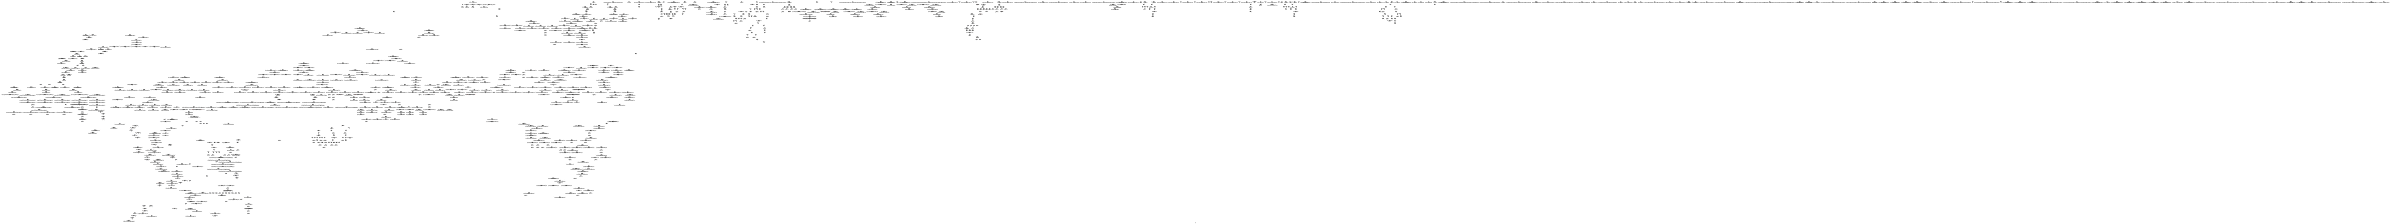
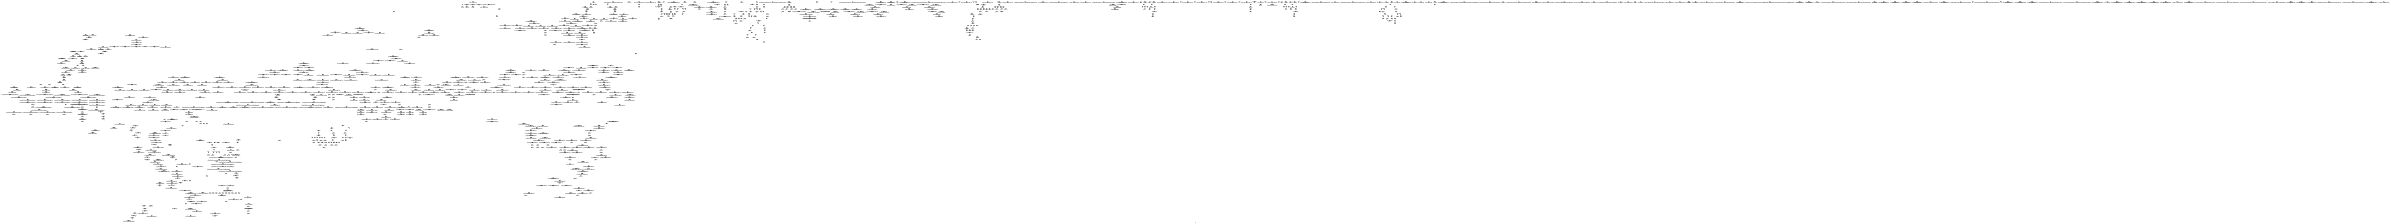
node "NodeID: 1879": added
